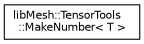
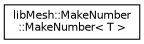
node "libMesh::TensorTools ::MakeNumber< T >": label "libMesh::TensorTools ::MakeNumber< T >" -> "libMesh::MakeNumber ::MakeNumber< T >"
